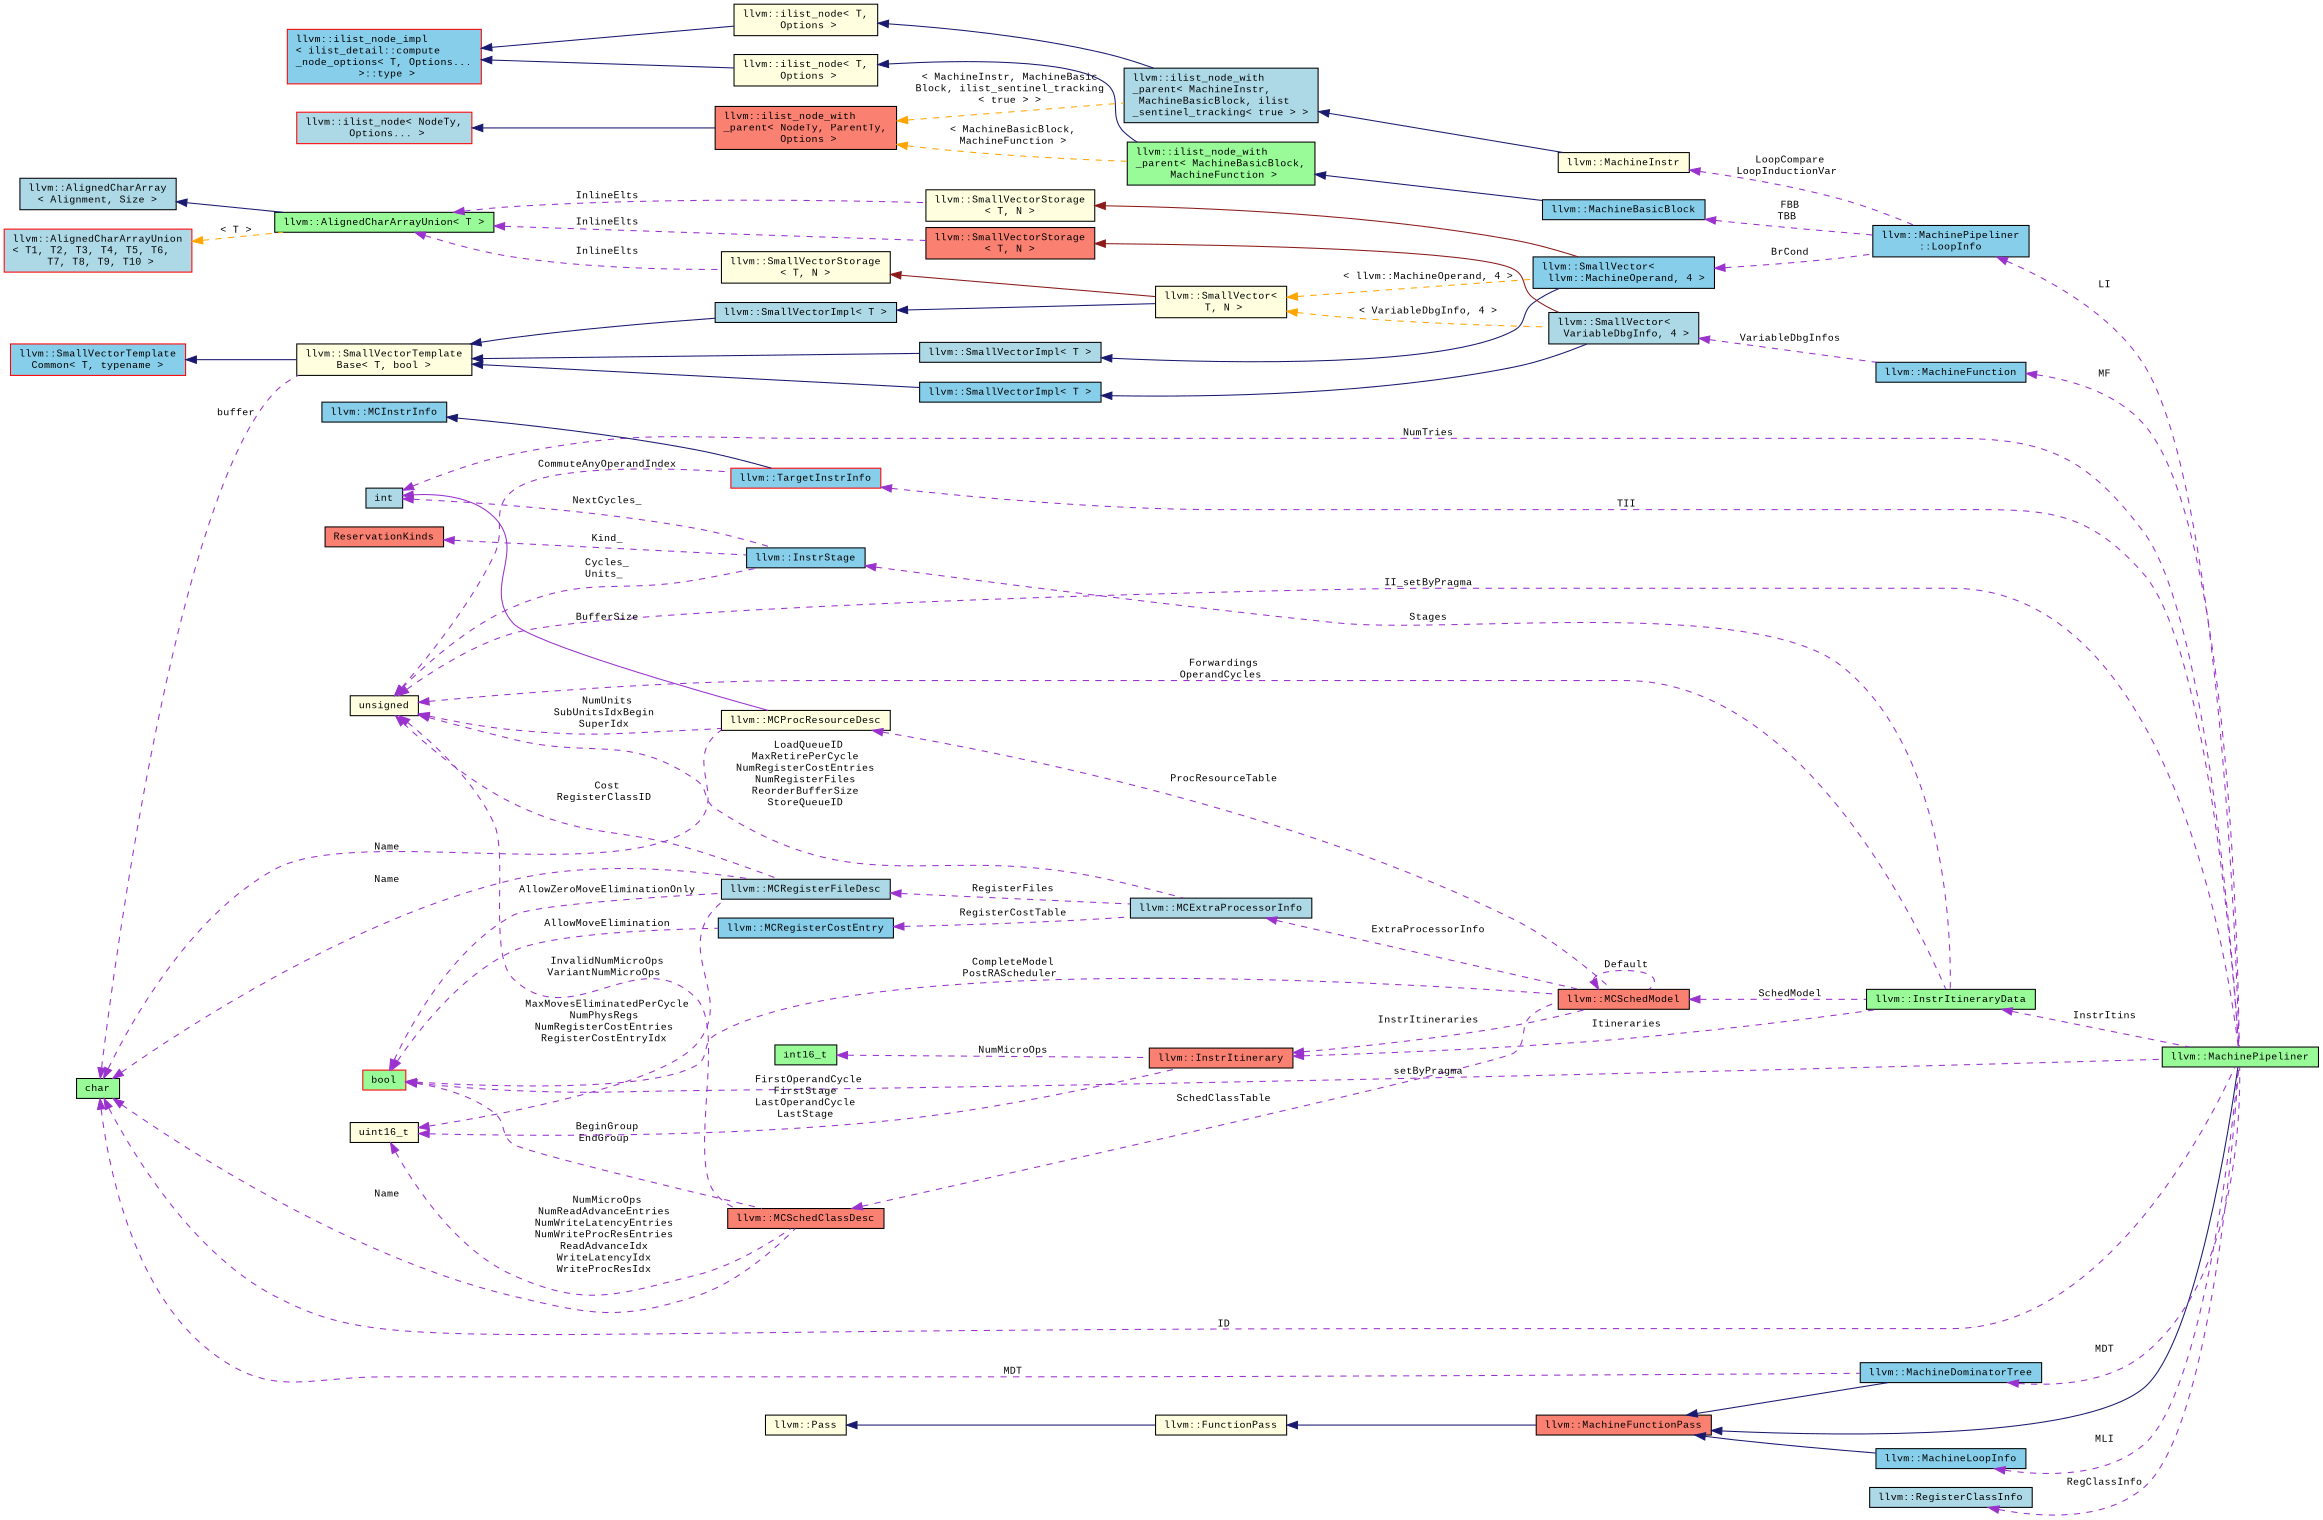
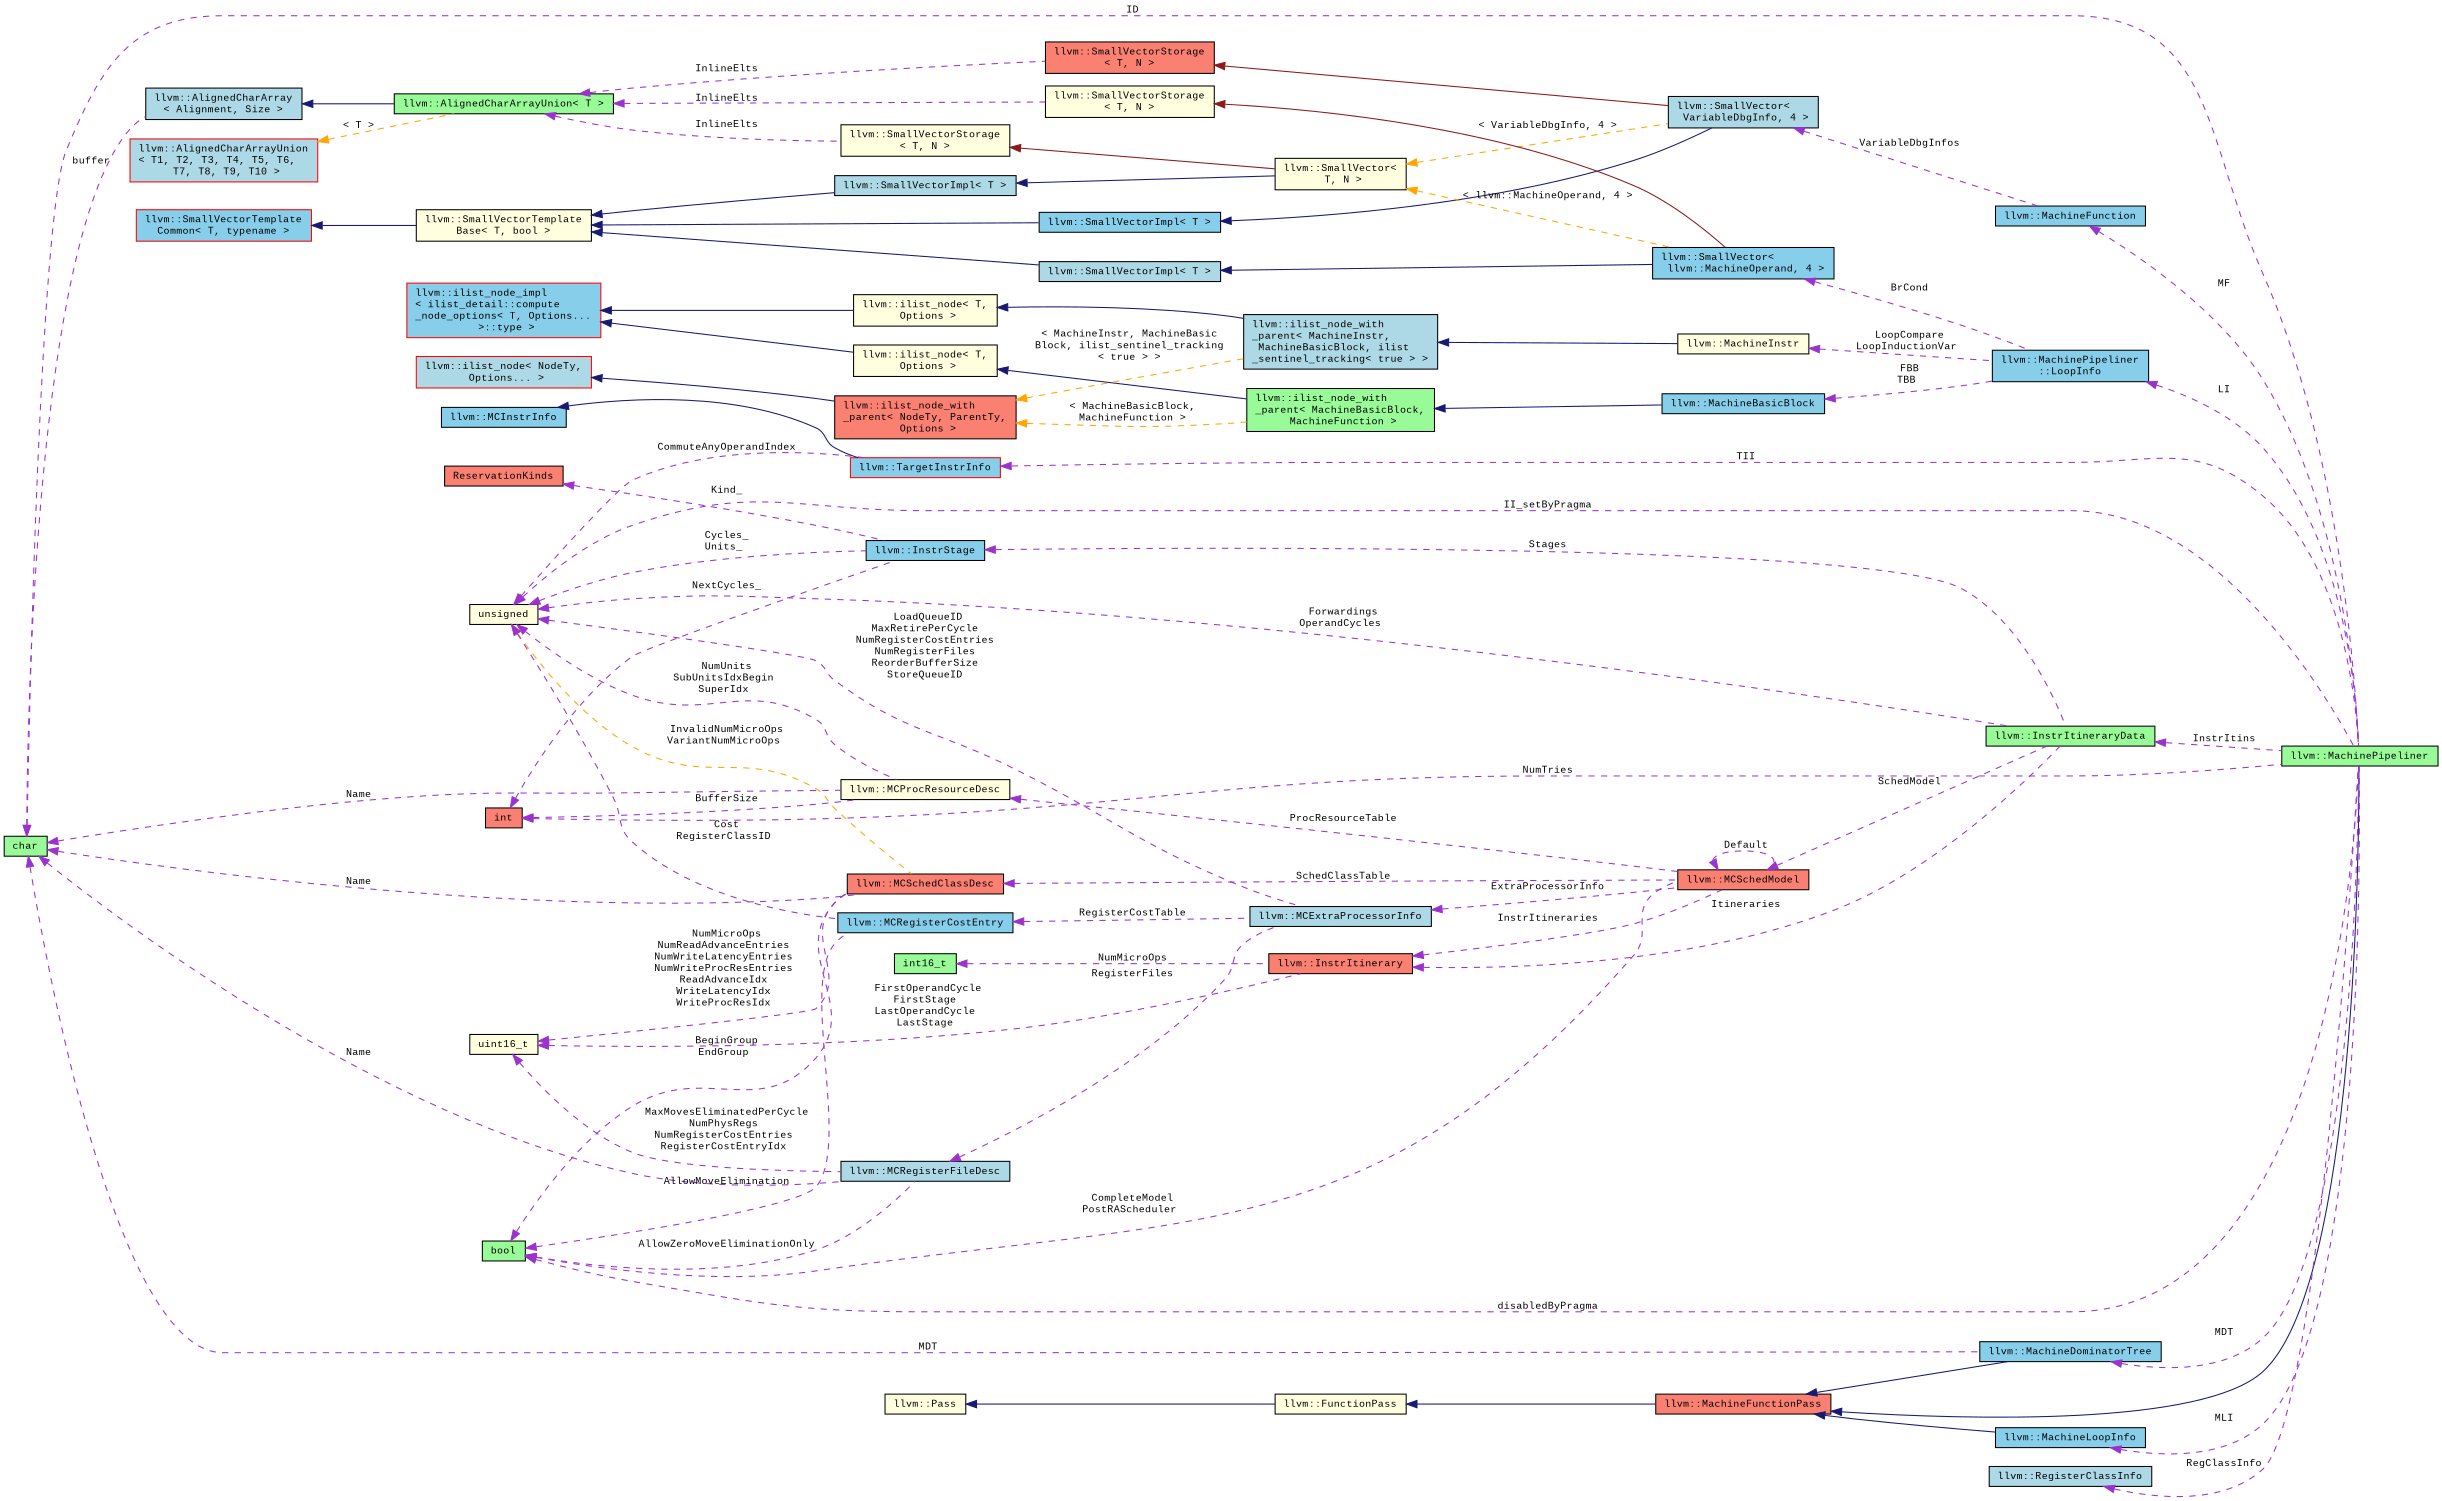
node "int": fillcolor lightblue -> salmon
edge "llvm::MCProcResourceDesc" -> "int": style solid -> dashed
edge "llvm::SmallVectorTemplate Base< T, bool >" -> "char": now "llvm::AlignedCharArray < Alignment, Size >" -> "char"
edge "llvm::MCRegisterFileDesc" -> "unsigned": now "llvm::MCRegisterCostEntry" -> "unsigned"
edge "llvm::MCSchedClassDesc" -> "unsigned": color darkorchid3 -> orange
edge "llvm::MachinePipeliner" -> "bool": label " setByPragma" -> " disabledByPragma"
node "bool": color red -> black
